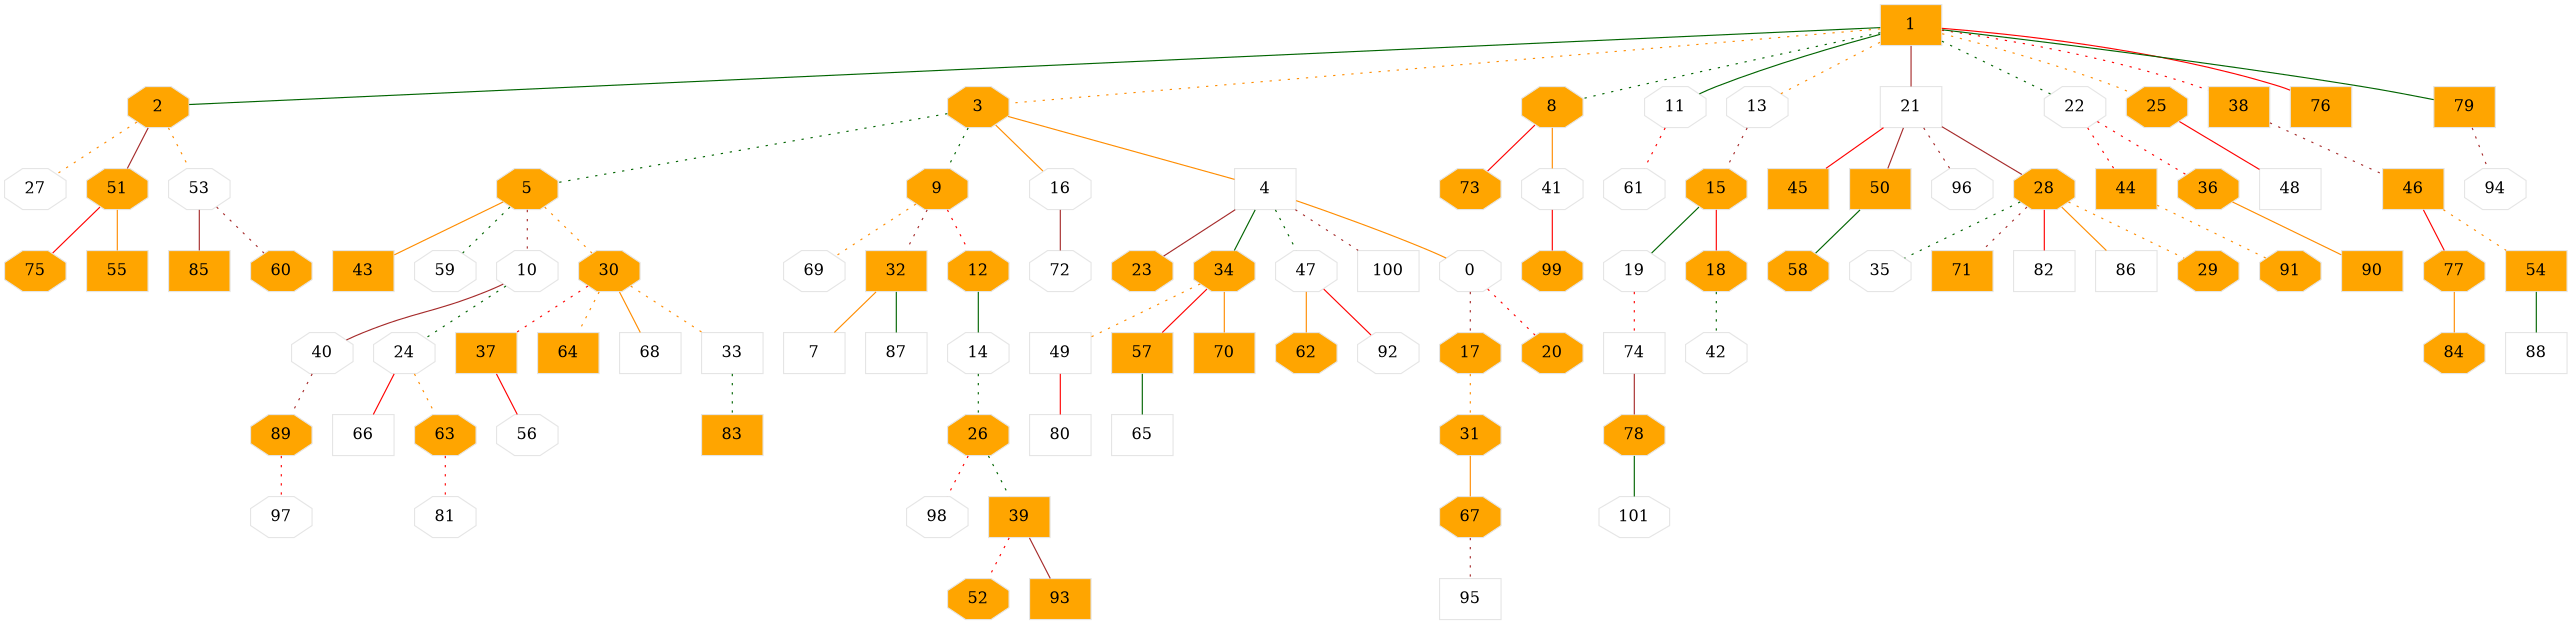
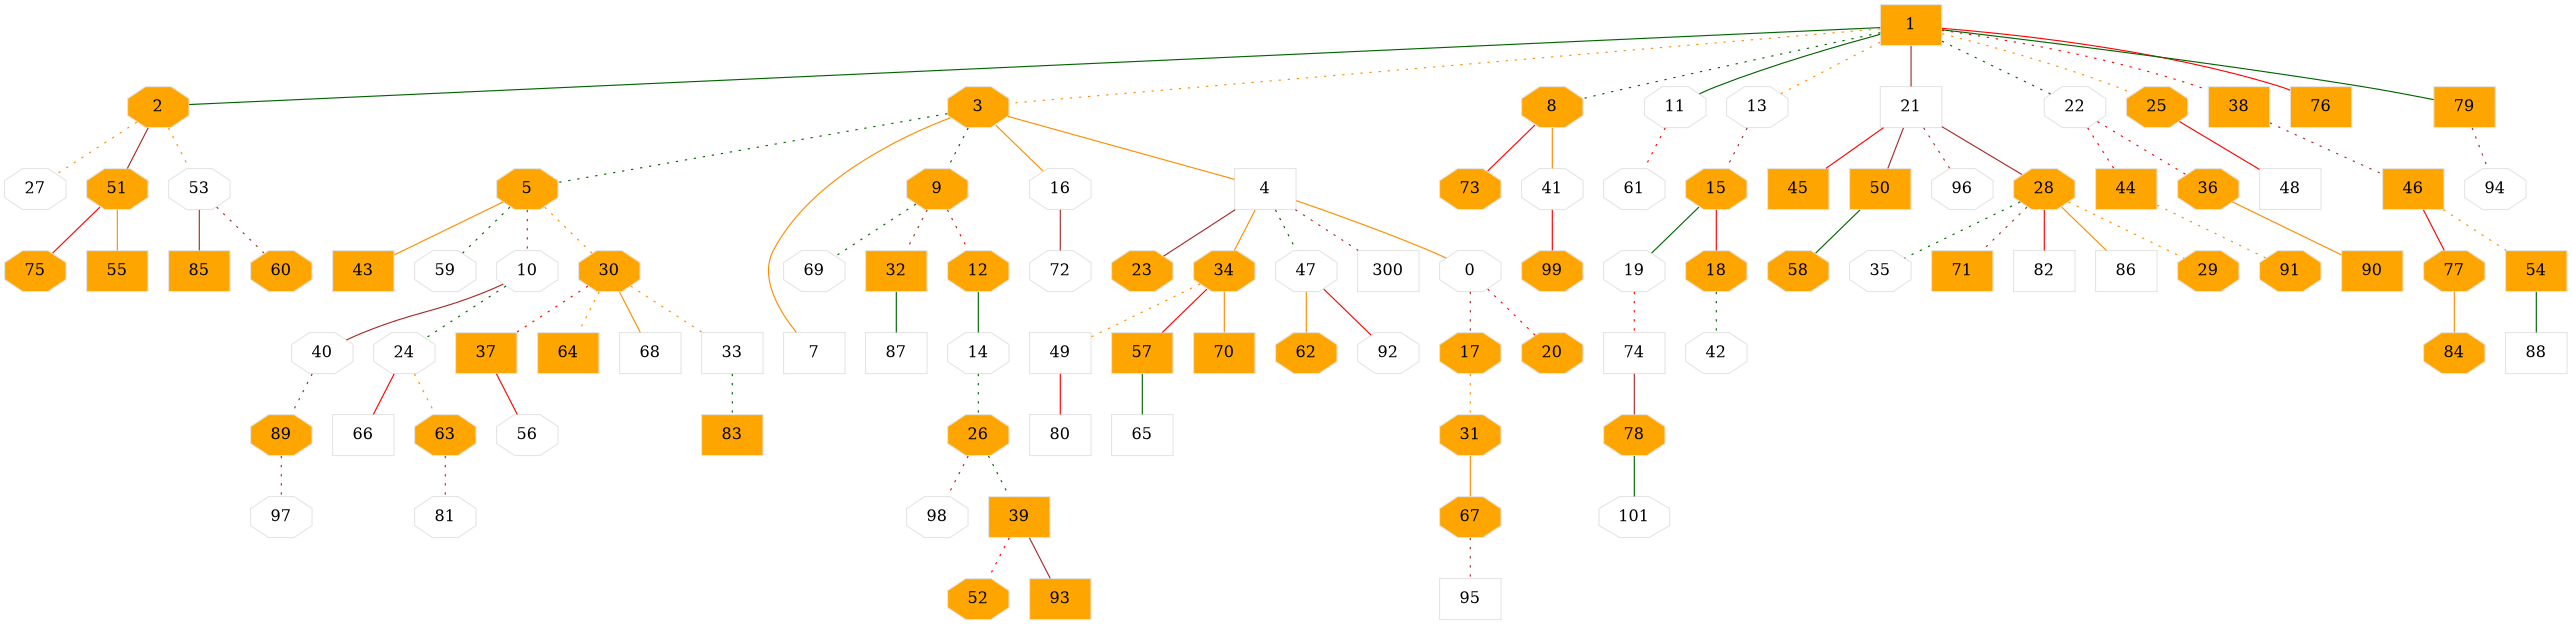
edge "9" -- "69": color darkorange -> darkgreen
edge "4" -- "34": color darkgreen -> darkorange
node "100": label "100" -> "300"
edge "32" -- "7": now "3" -- "7"
